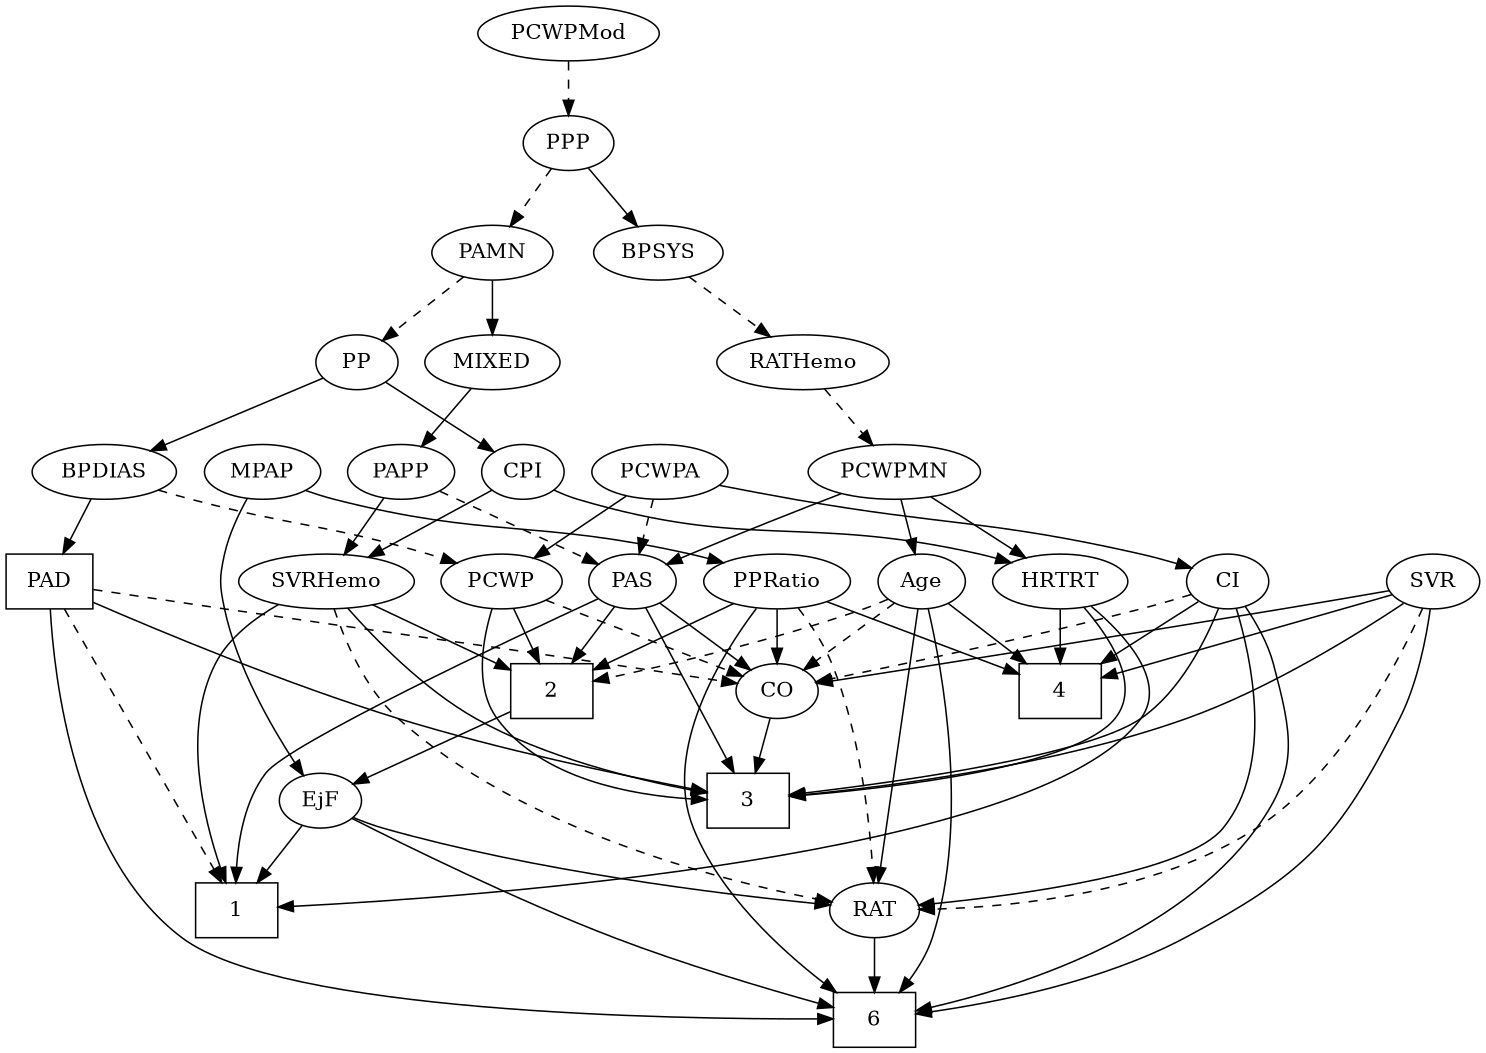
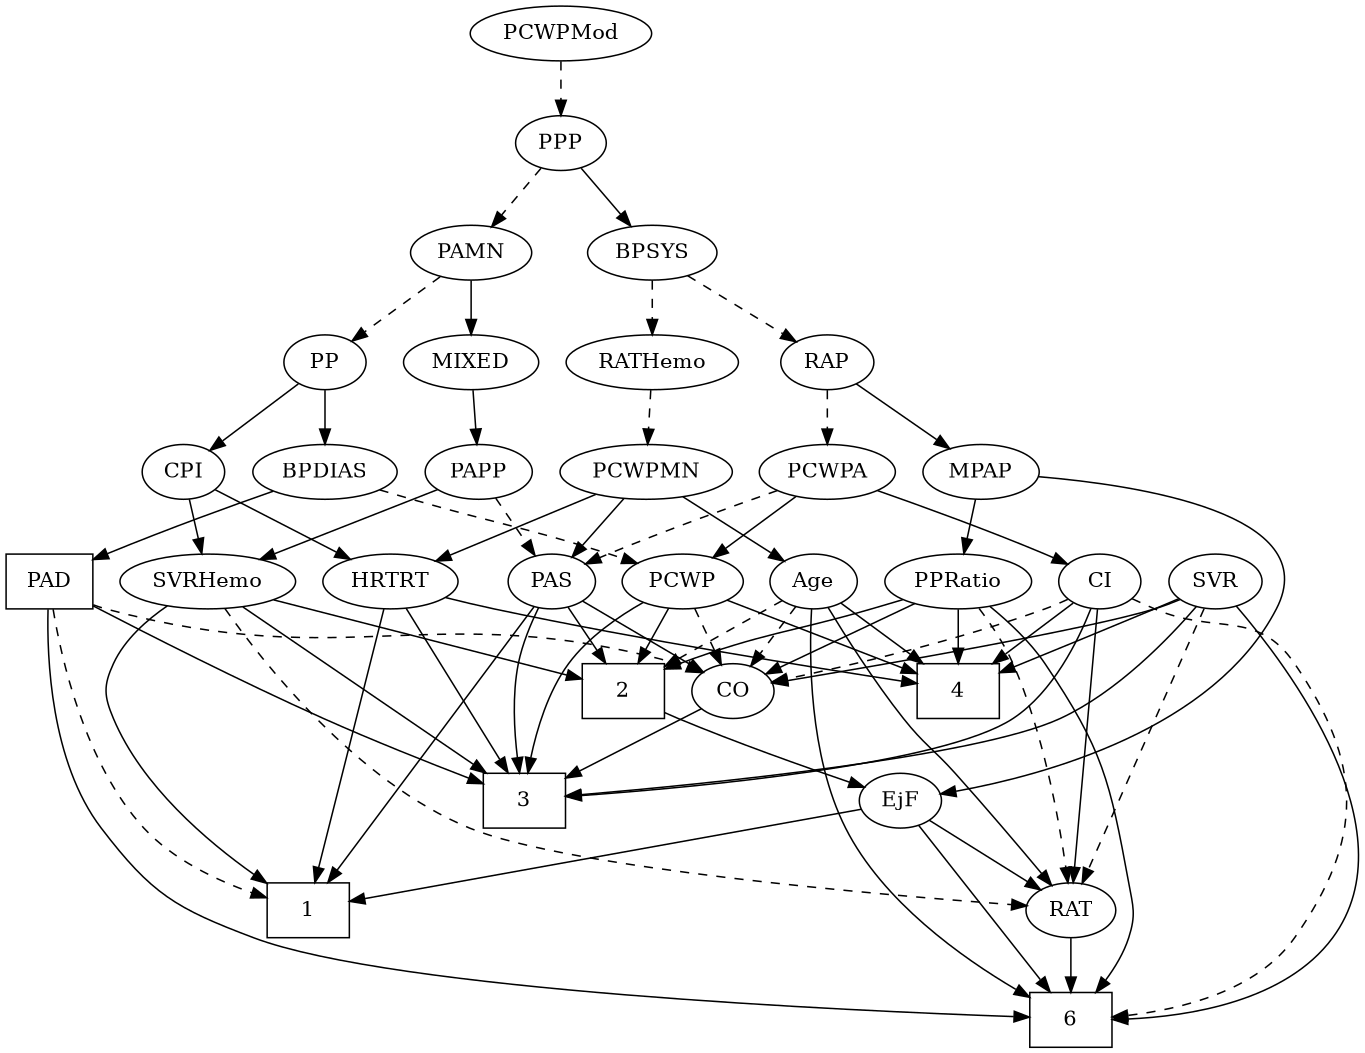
node "RAP": added
edge "PCWP" -> "4": added
edge "CI" -> "6": style solid -> dashed
